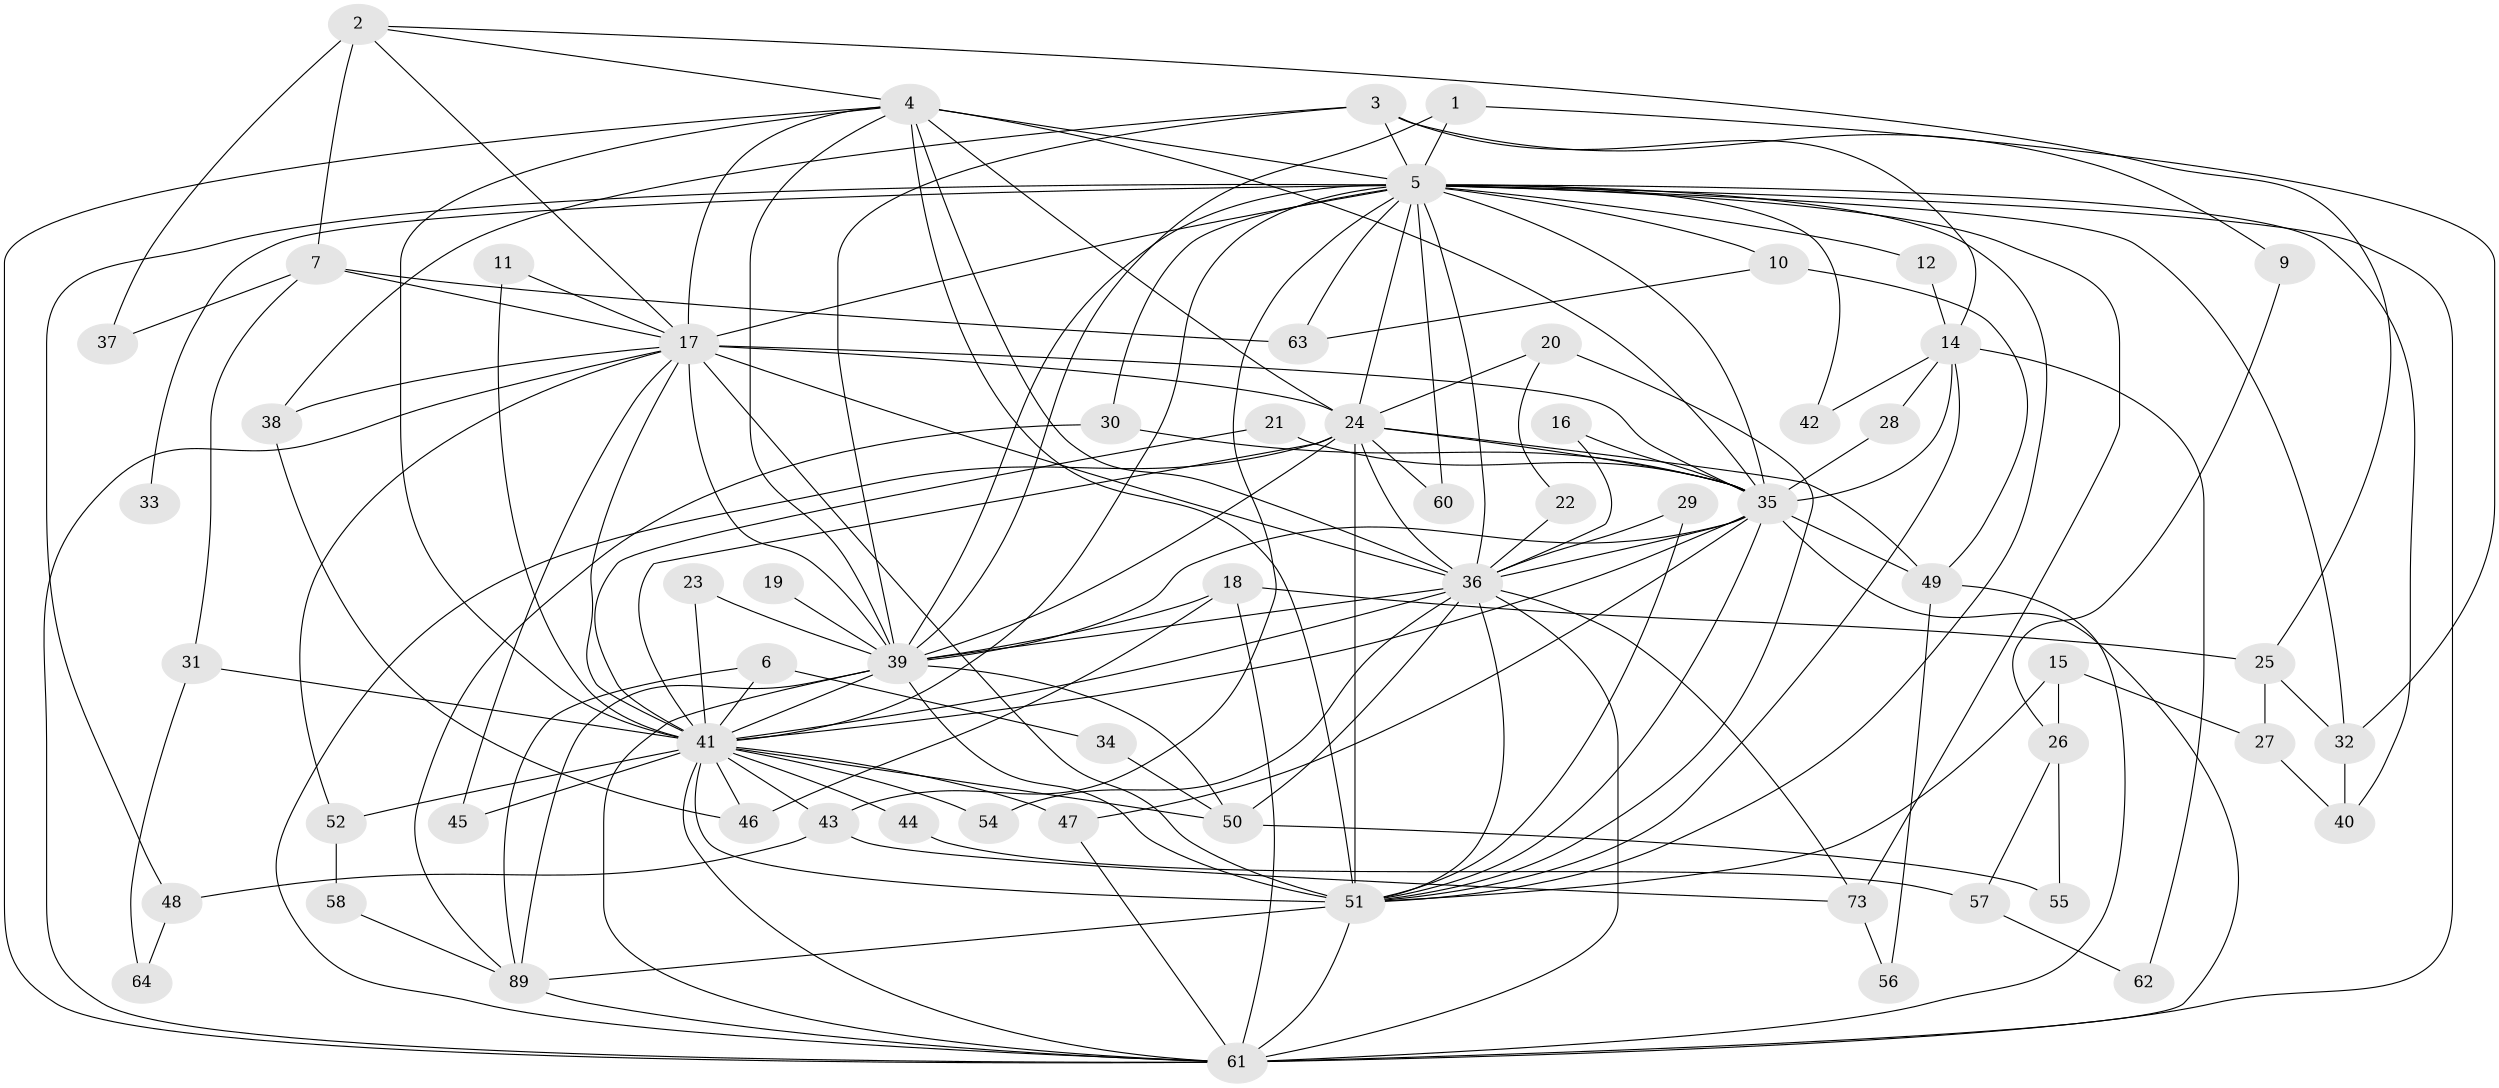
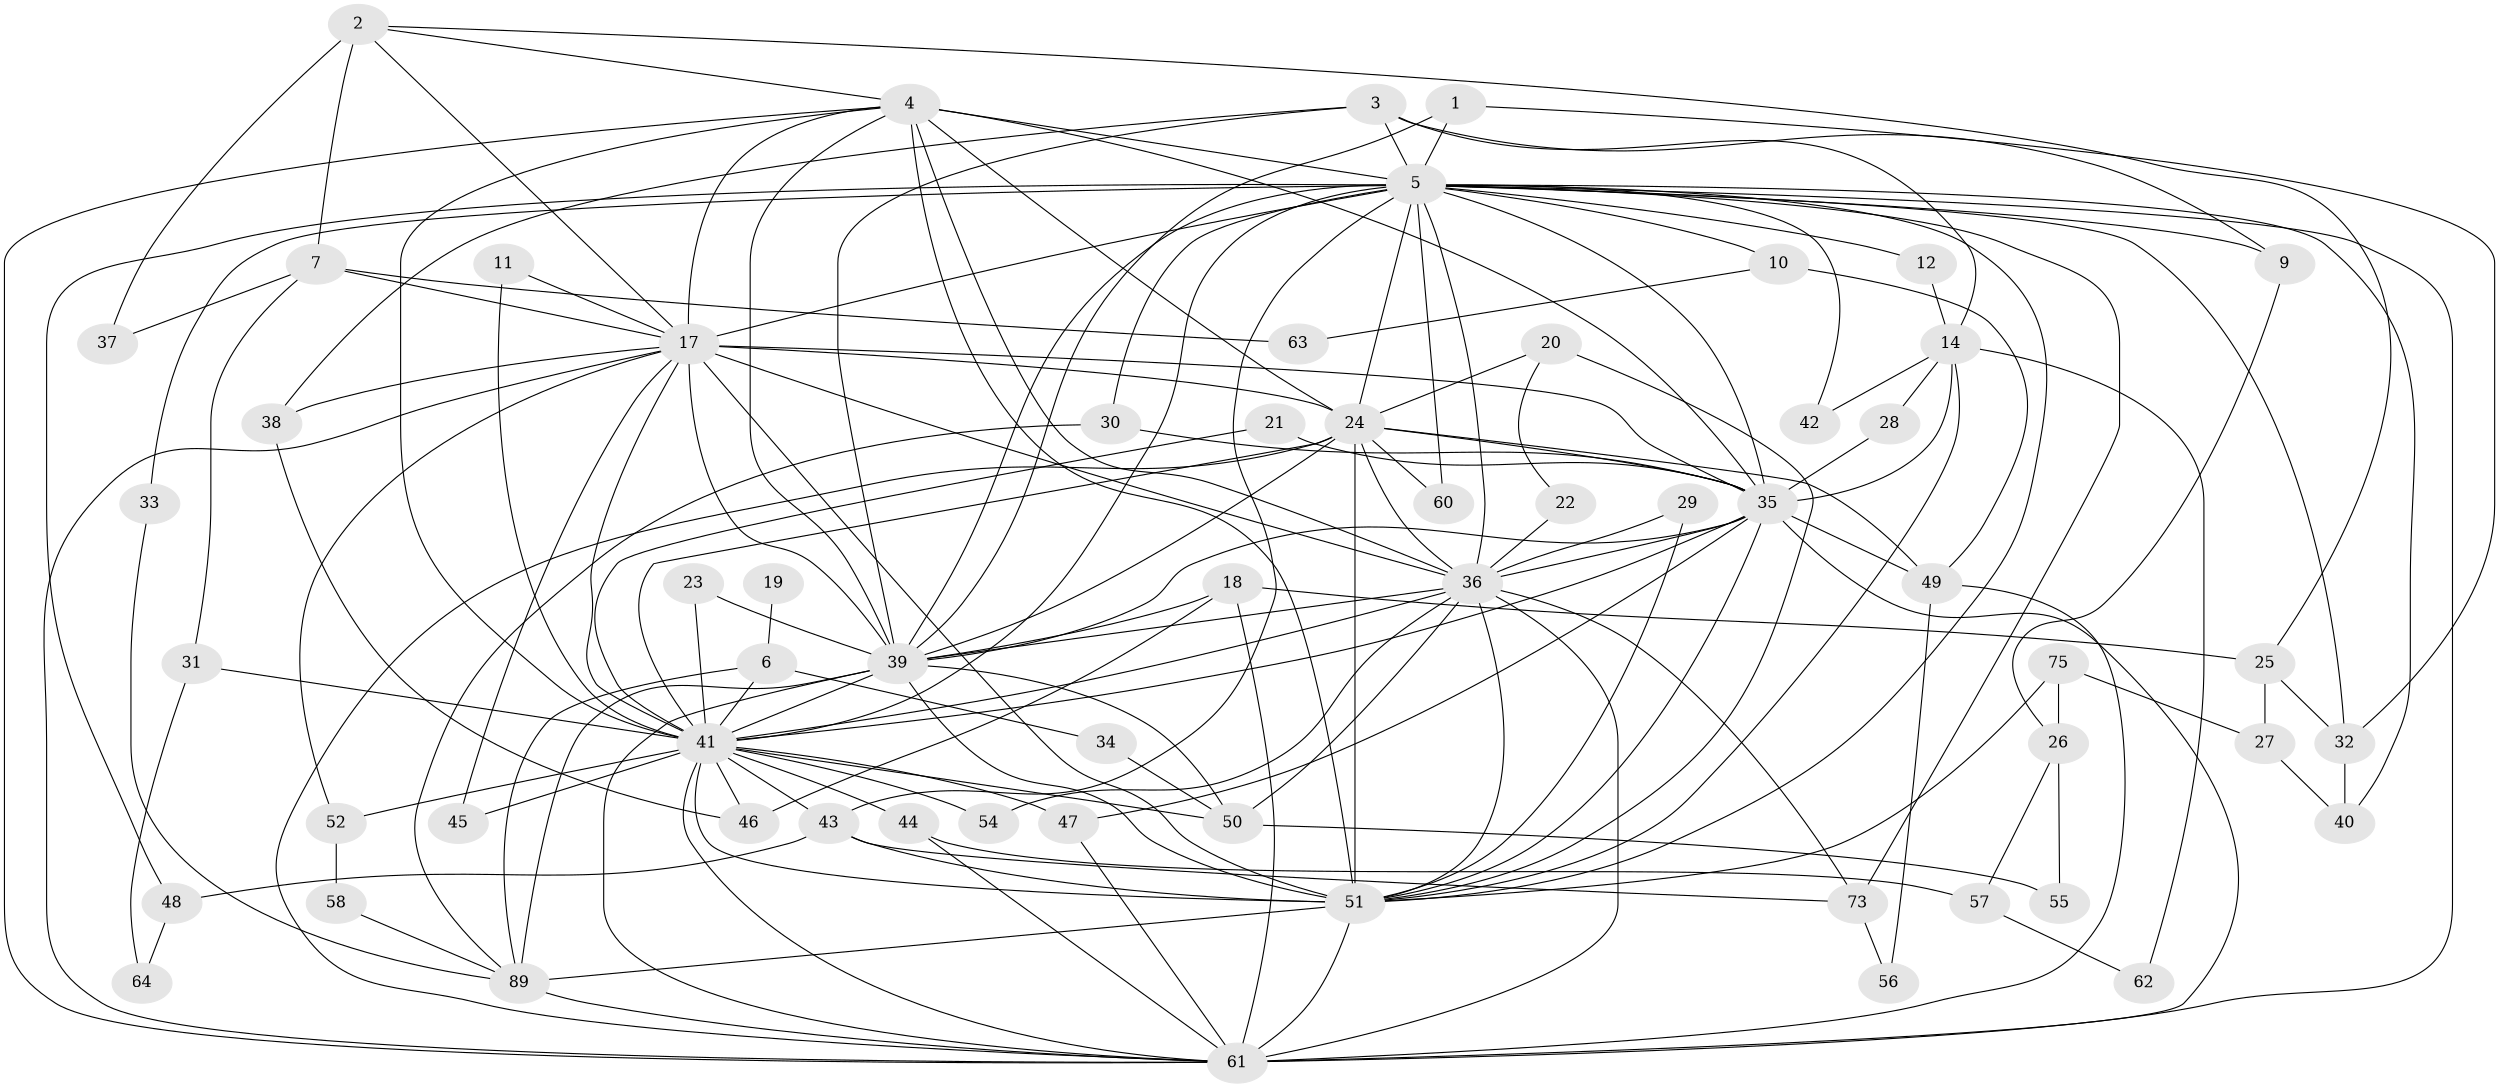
edge "5" -- "63": now "5" -- "9"
node "16": removed
edge "19" -- "39": now "19" -- "6"
node "15": label "15" -> "75"
edge "33" -- "89": added
edge "43" -- "51": added
edge "44" -- "61": added
